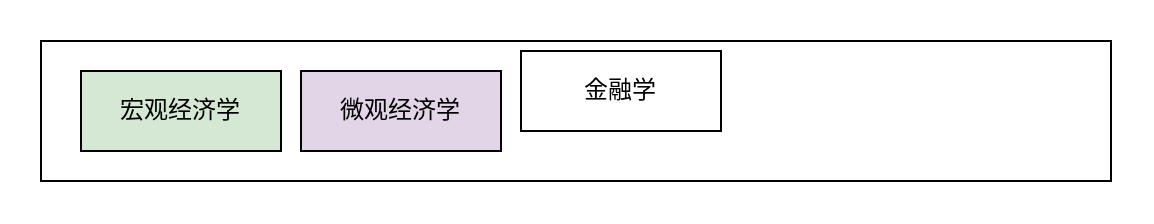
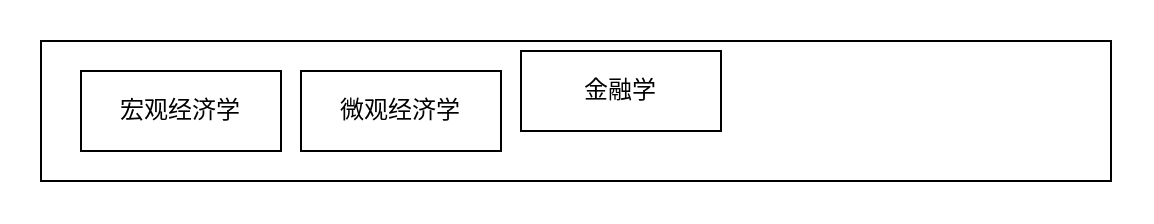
node "宏观经济学": fillcolor #d5e8d4 -> #ffffff
node "微观经济学": fillcolor #e1d5e7 -> #ffffff
